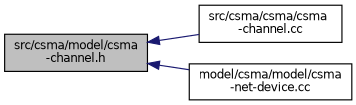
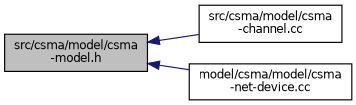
node "src/csma/csma/csma -channel.cc": label "src/csma/csma/csma -channel.cc" -> "src/csma/model/csma -channel.cc"
node "src/csma/model/csma -channel.h": label "src/csma/model/csma -channel.h" -> "src/csma/model/csma -model.h"
